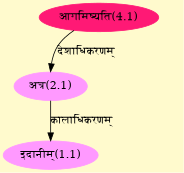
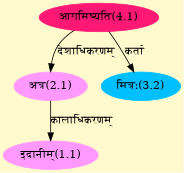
node "मित्रः(3.2)": added
